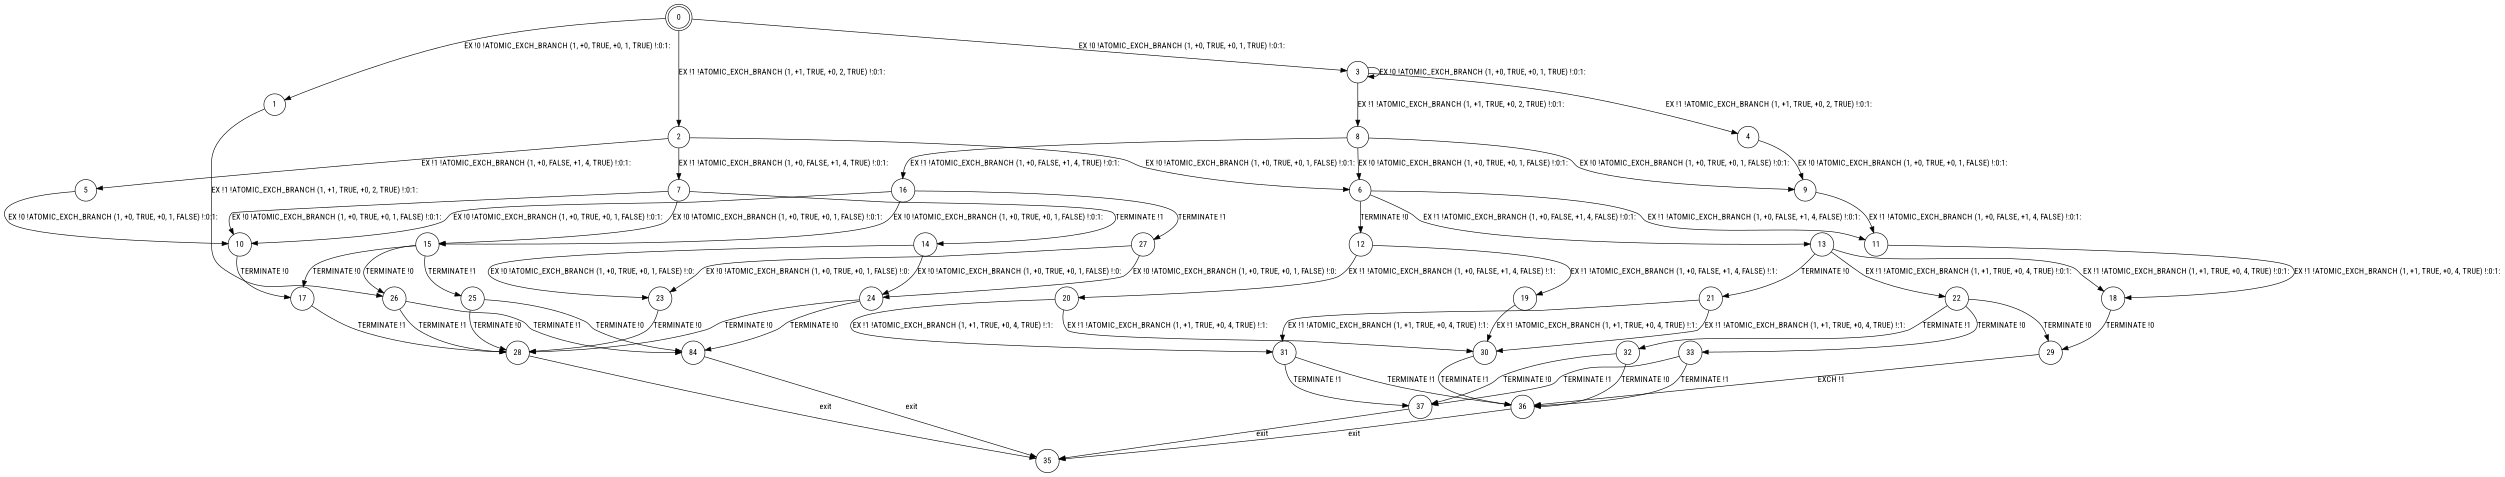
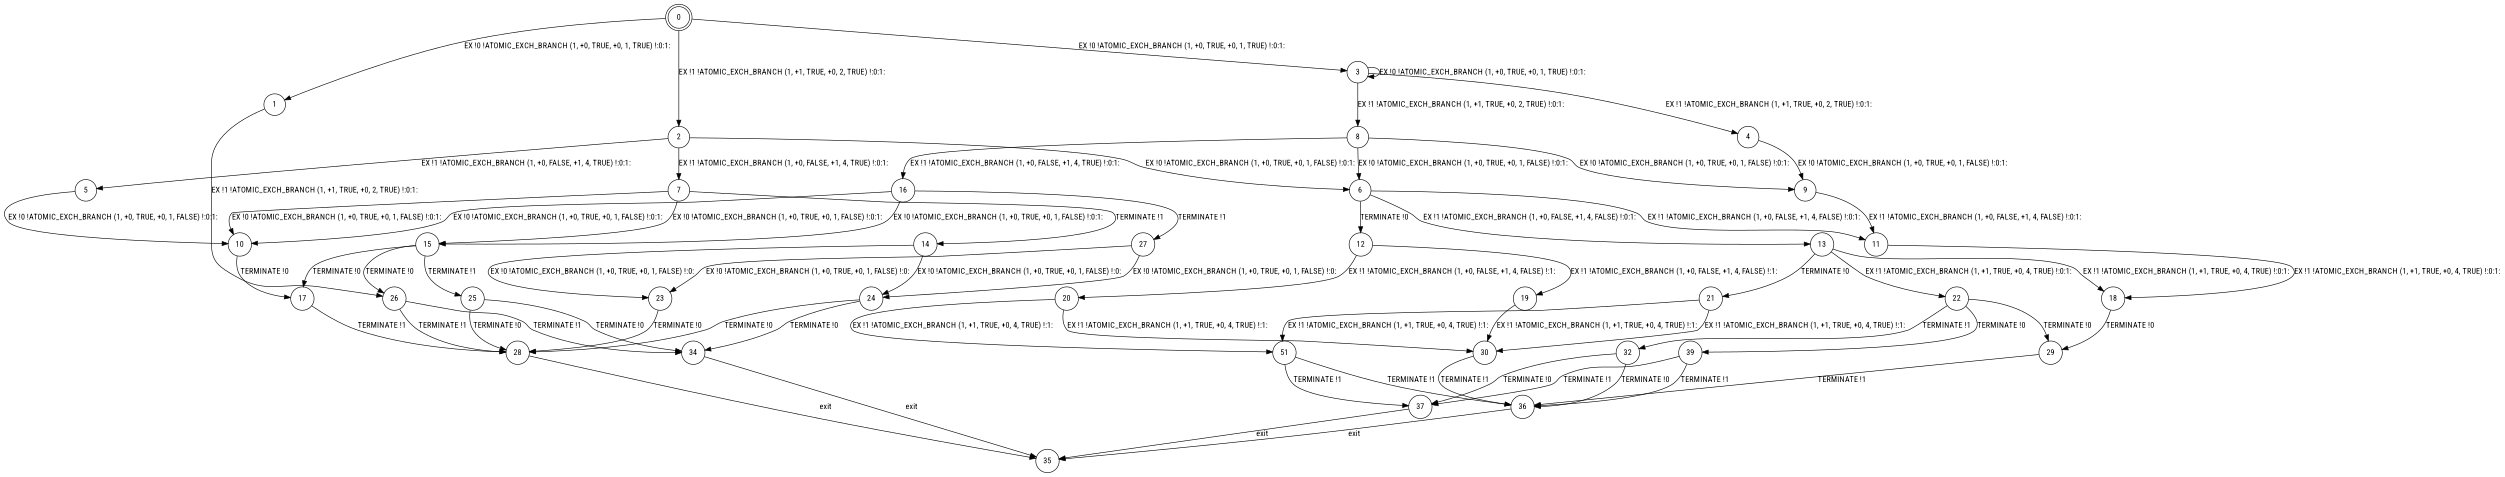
node "84": label "84" -> "34"
node "31": label "31" -> "51"
node "33": label "33" -> "39"
edge "29" -> "36": label "EXCH !1" -> "TERMINATE !1"
